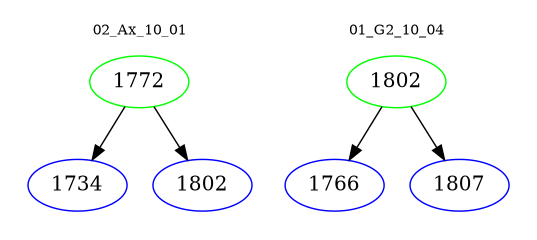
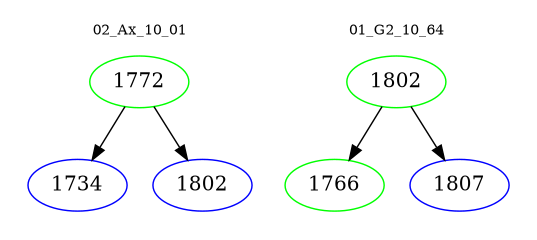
cluster "01_G2_10_04": label "01_G2_10_04" -> "01_G2_10_64"
node "1766": color blue -> green
